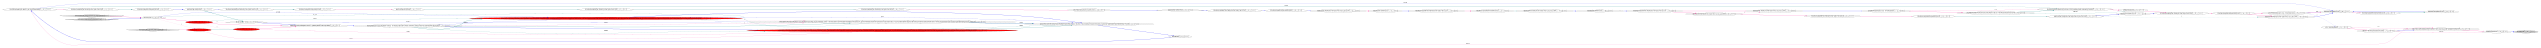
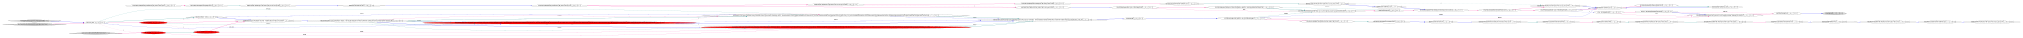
node "expected.add(new Watermark(11501))@@@24@@@['1', '1', '1']": removed
edge "expected.add(new Watermark(1999))@@@13@@@['1', '1', '1']" -> "final long LATENESS = 10000@@@4@@@['0', '0', '1']": now "final int GAP_SIZE = 3@@@3@@@['1', '0', '1']" -> "final long LATENESS = 10000@@@4@@@['0', '0', '1']"
